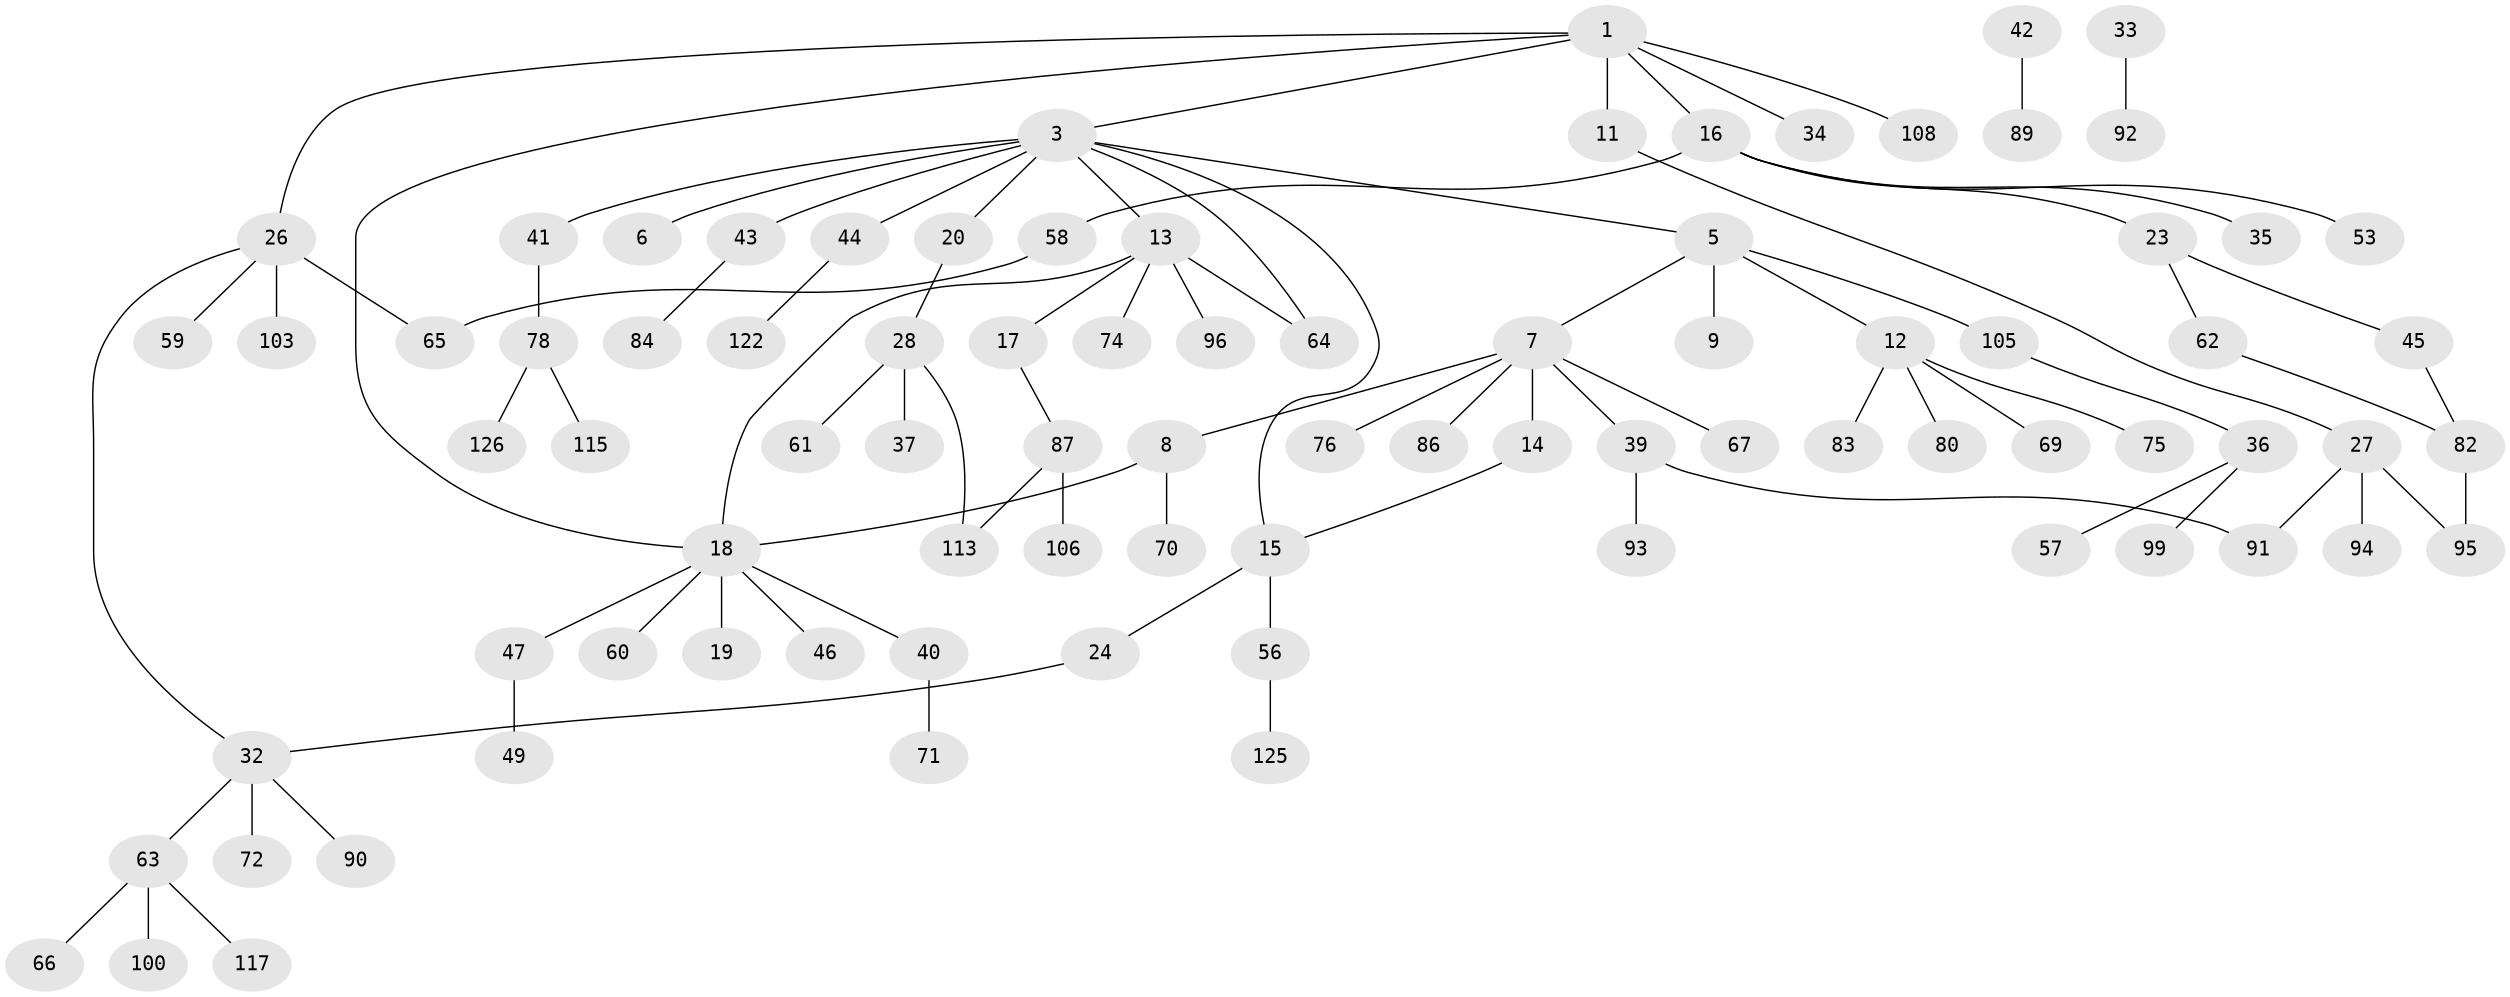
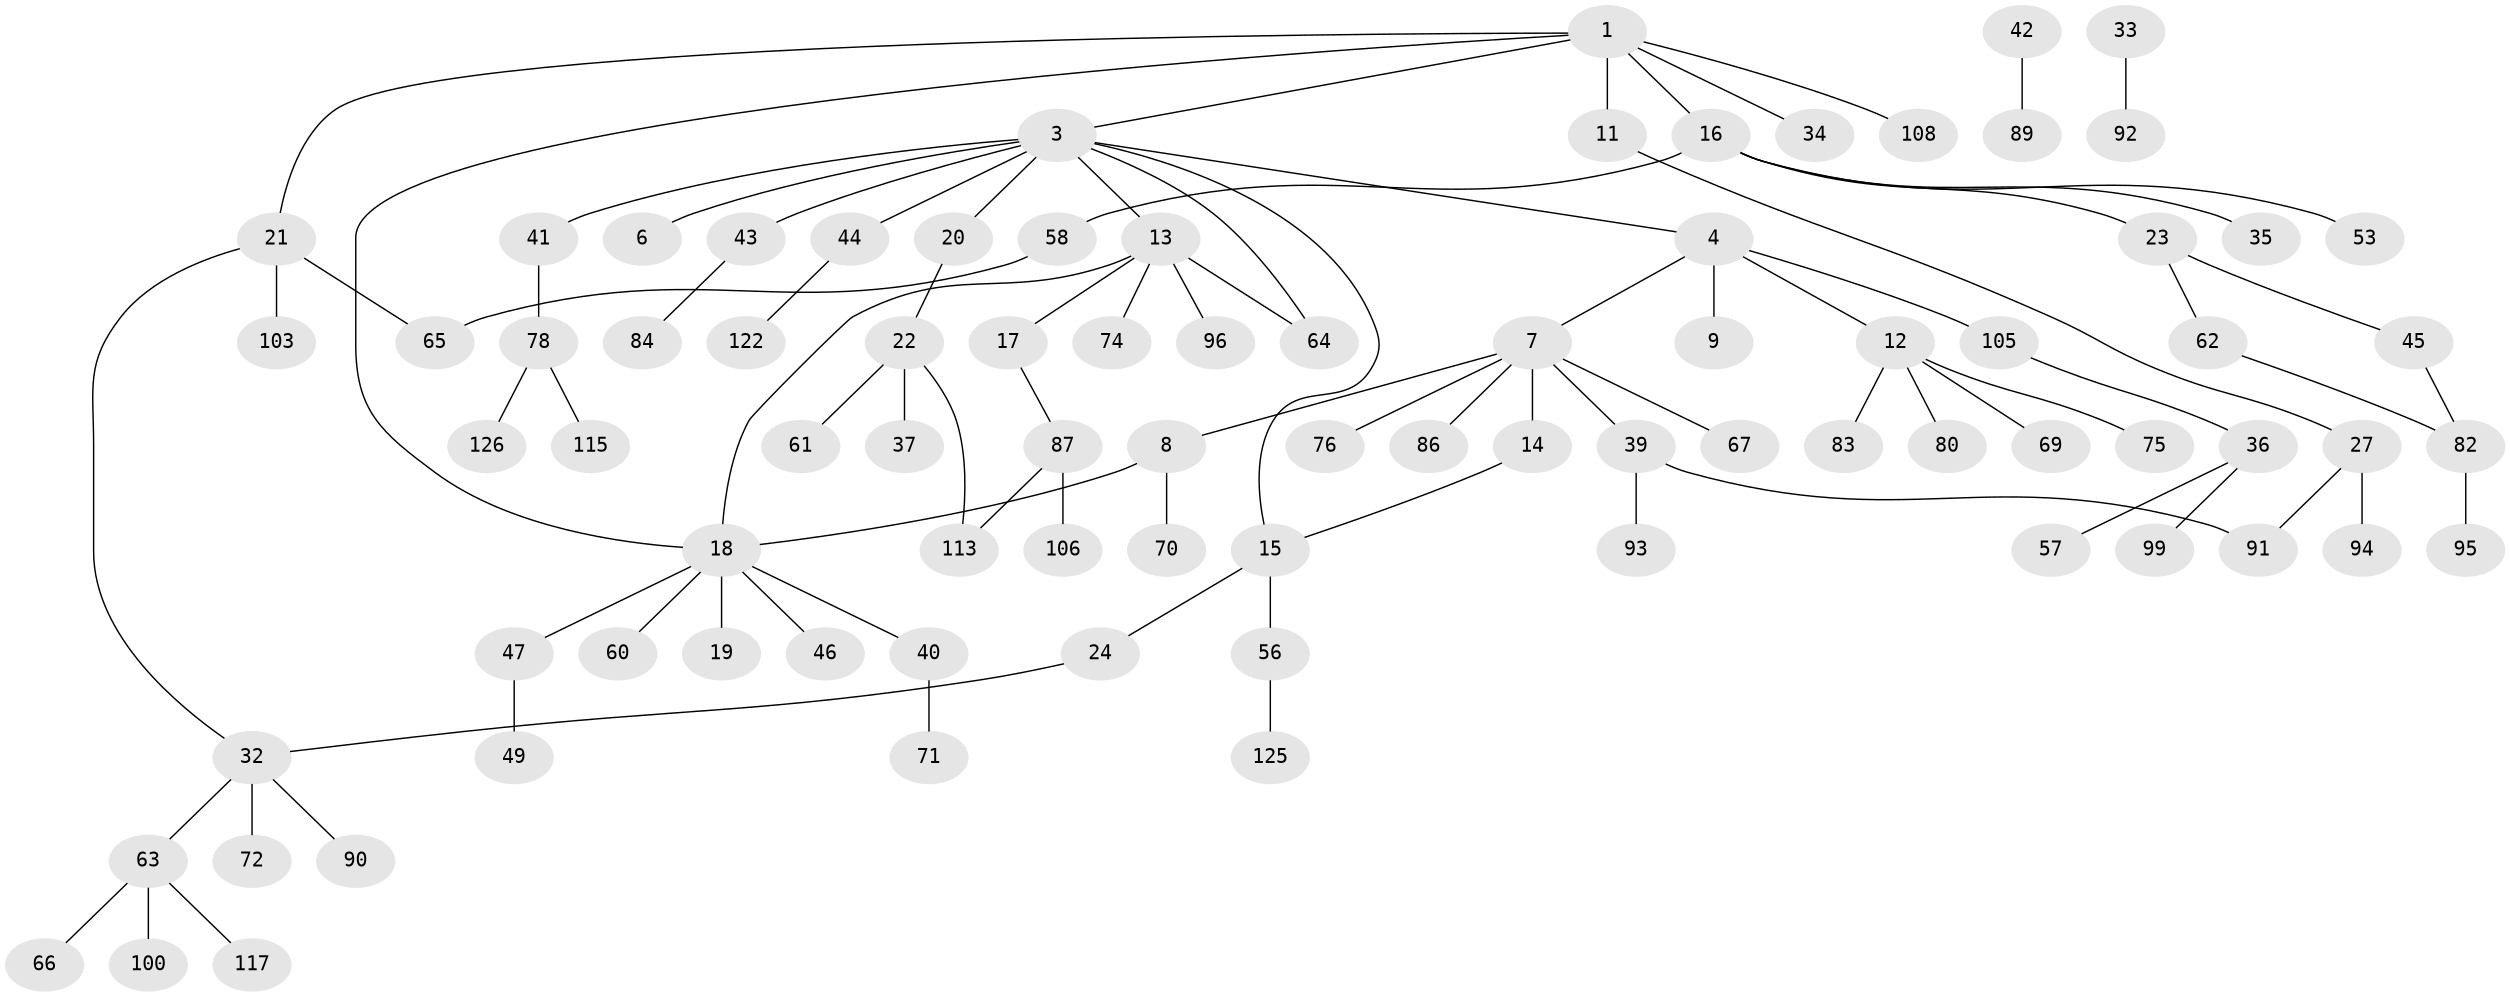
node "26": label "26" -> "21"
node "5": label "5" -> "4"
node "59": removed
node "28": label "28" -> "22"
edge "27" -- "95": removed
